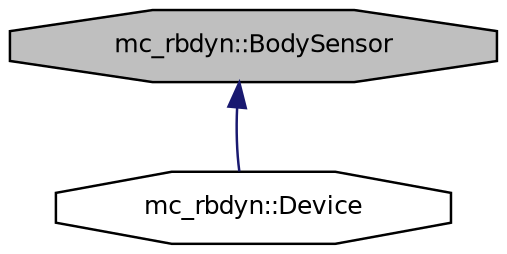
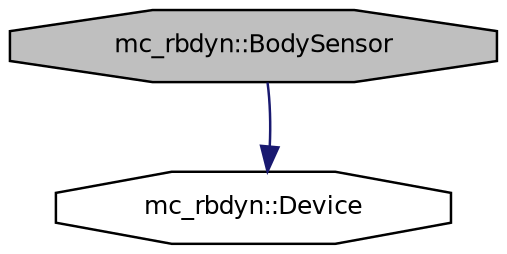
edge "mc_rbdyn::Device" -> "mc_rbdyn::BodySensor": reversed
